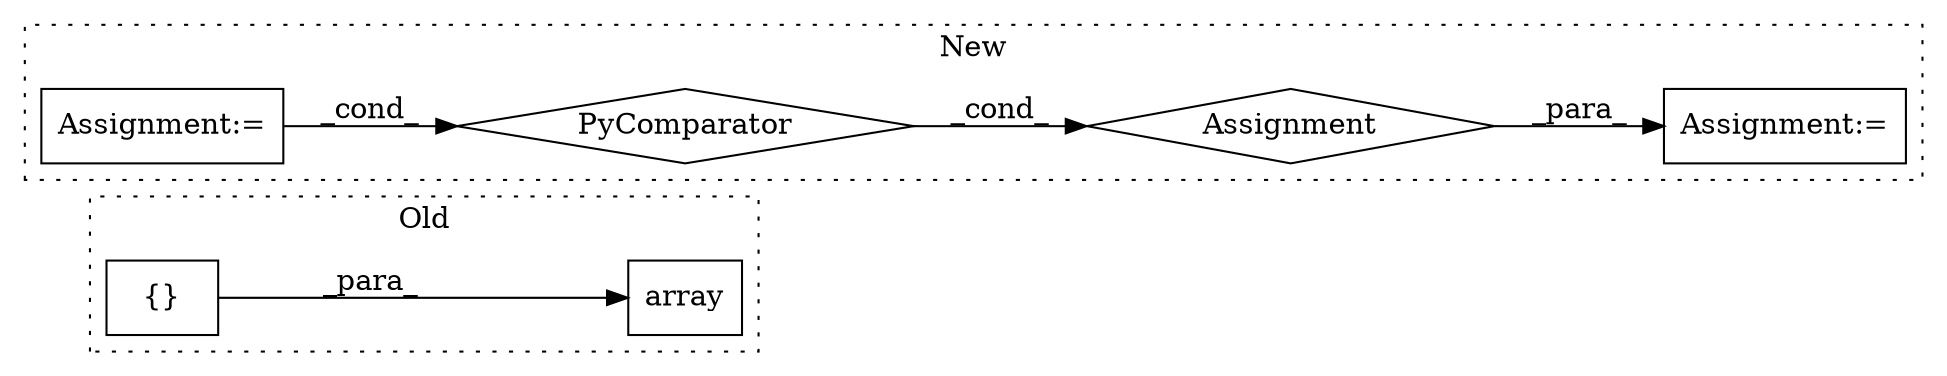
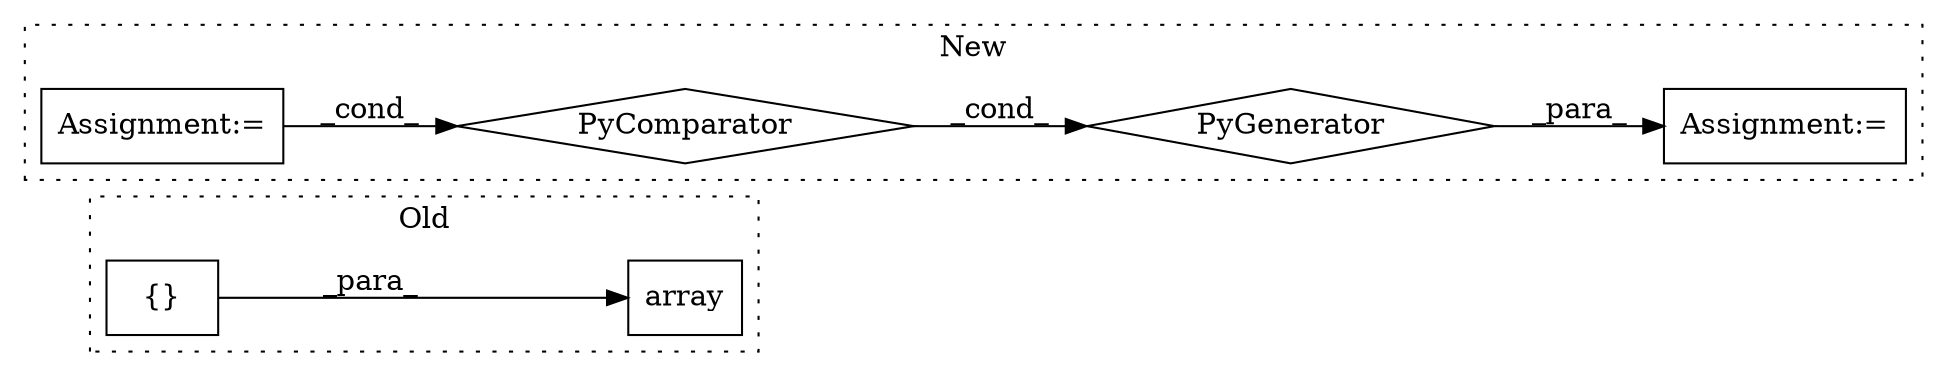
node "Assignment": label "Assignment" -> "PyGenerator"
